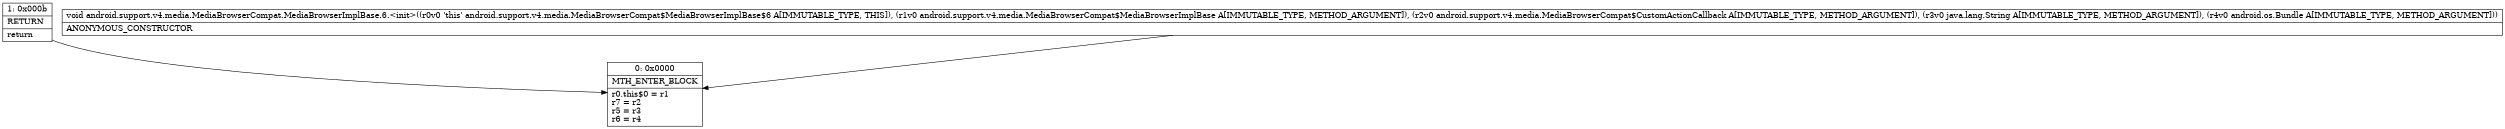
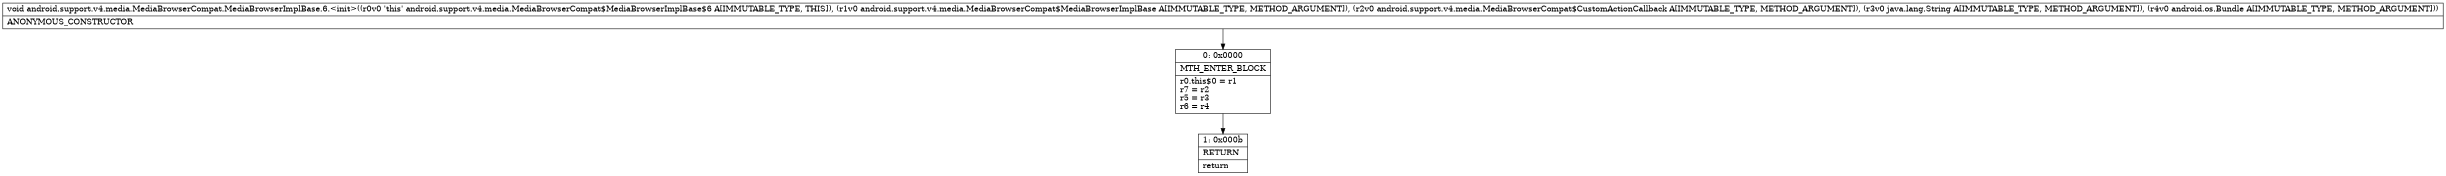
edge "1: 0x000b" -> "0: 0x0000": reversed
